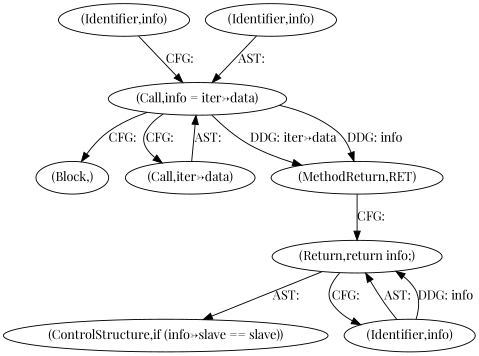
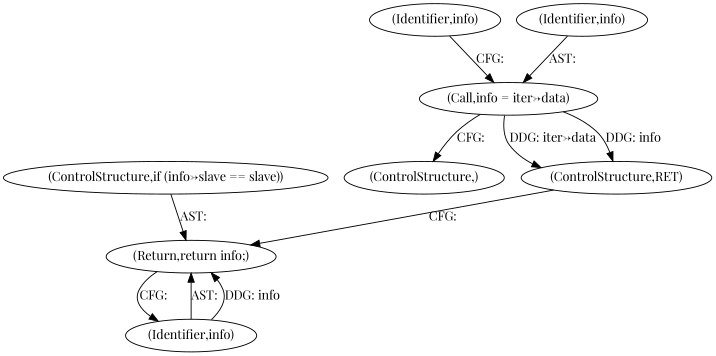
node "(Block,)": label "(Block,)" -> "(ControlStructure,)"
node "(Call,iter->data)": removed
node "(MethodReturn,RET)": label "(MethodReturn,RET)" -> "(ControlStructure,RET)"
edge "(Return,return info;)" -> "(ControlStructure,if (info->slave == slave))": reversed
